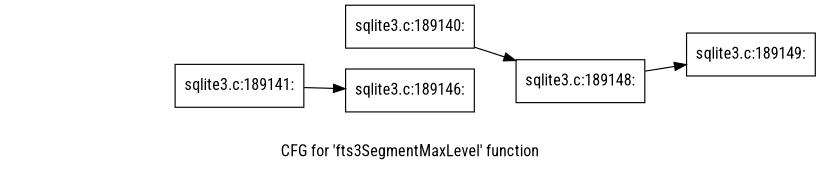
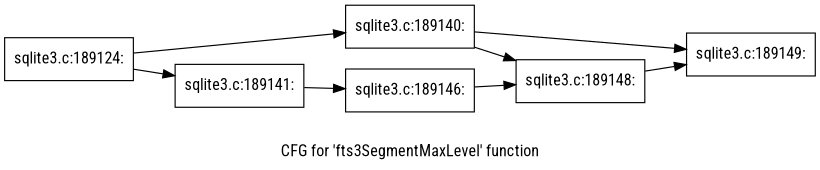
edge "sqlite3.c:189140:" -> "sqlite3.c:189149:": added
node "sqlite3.c:189124:": added
edge "sqlite3.c:189146:" -> "sqlite3.c:189148:": added
